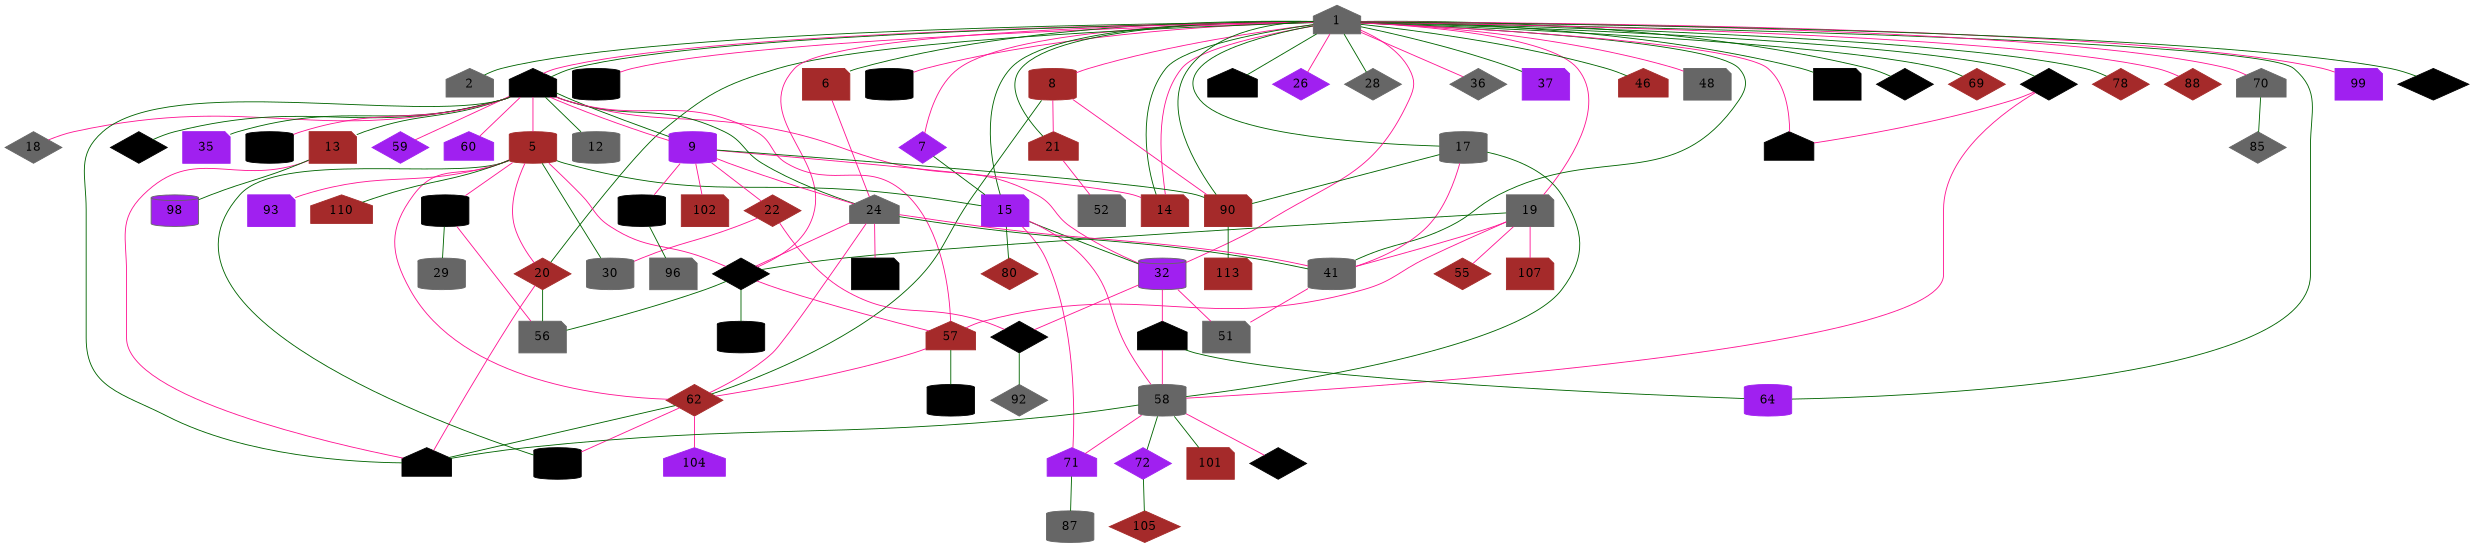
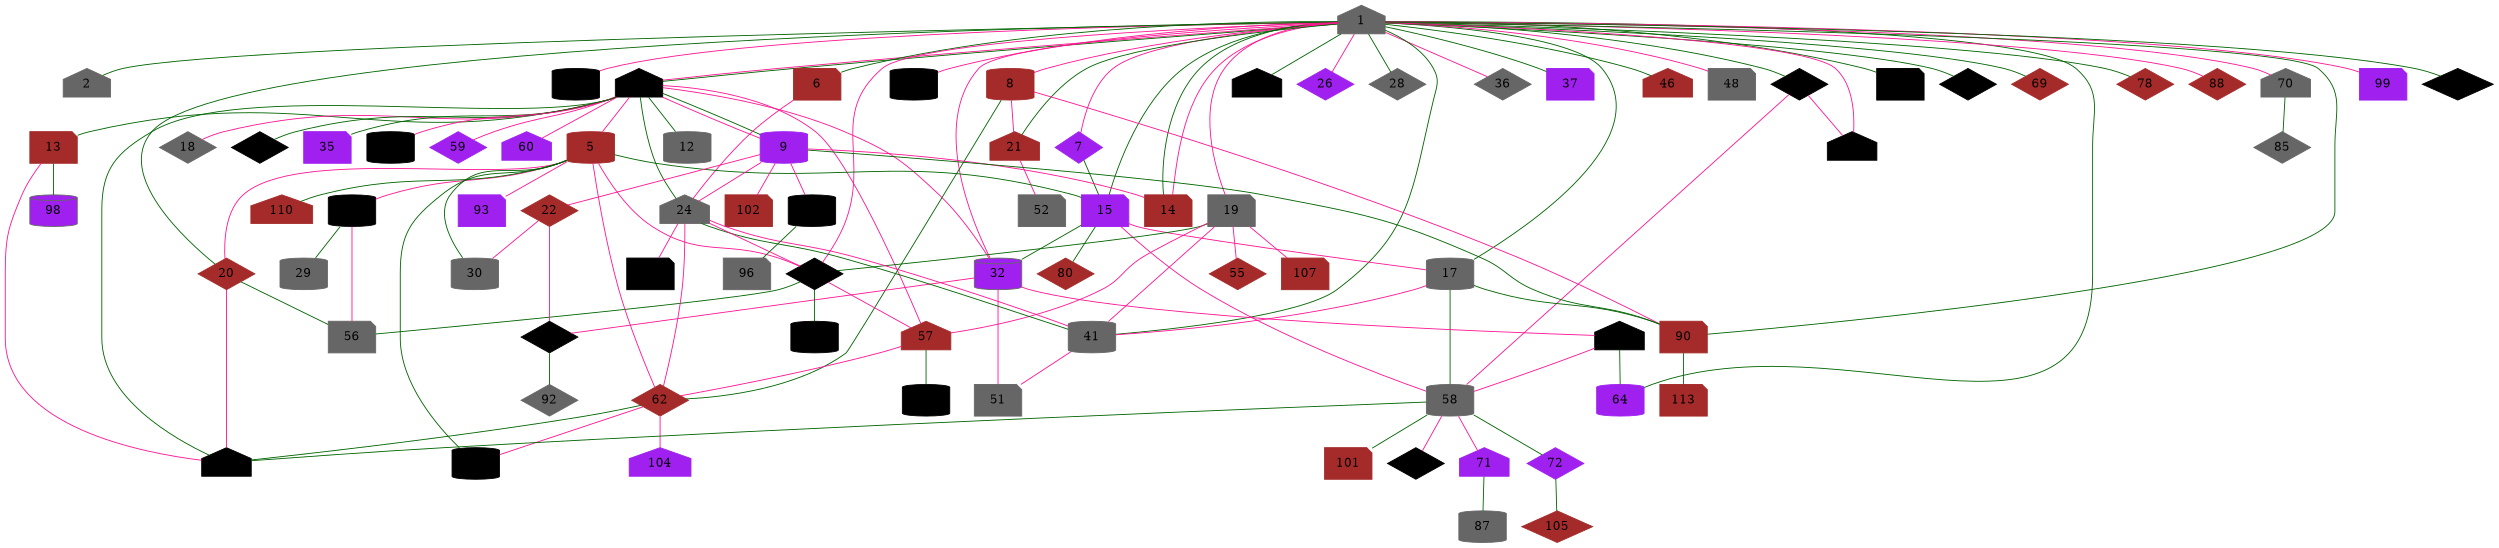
edge "15" -- "71": now "15" -- "17"
